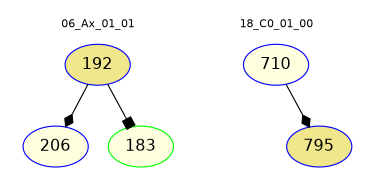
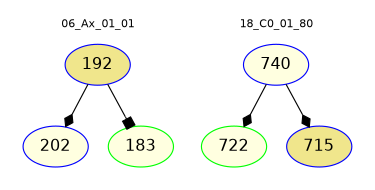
cluster "18_C0_01_00": label "18_C0_01_00" -> "18_C0_01_80"
node "710": label "710" -> "740"
node "206": label "206" -> "202"
node "722": added
node "795": label "795" -> "715"
